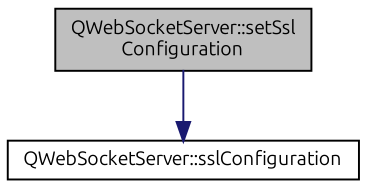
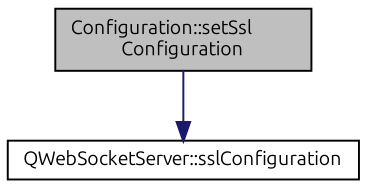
node "QWebSocketServer::setSsl Configuration": label "QWebSocketServer::setSsl Configuration" -> "Configuration::setSsl Configuration"
